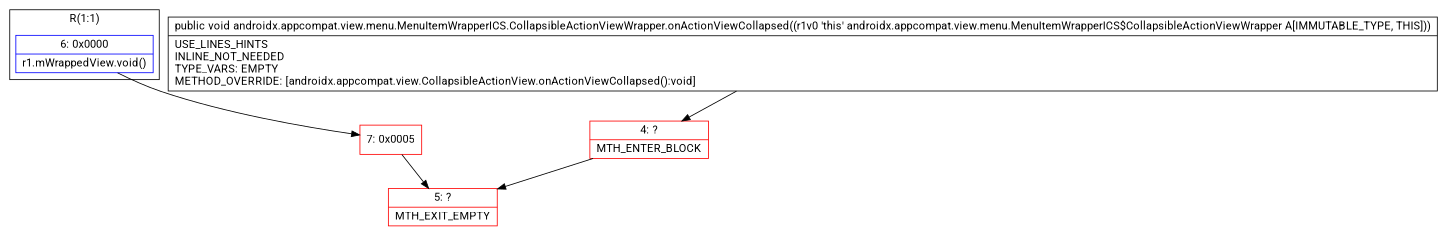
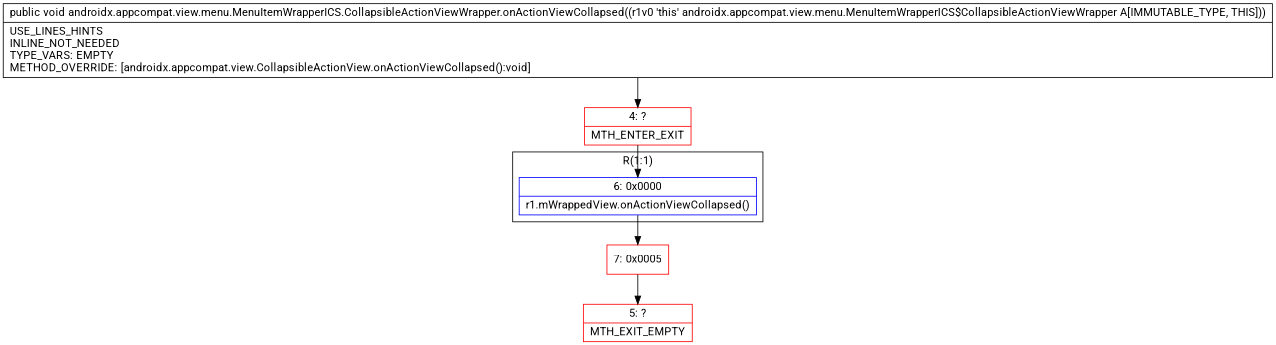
node "6: 0x0000": text "r1.mWrappedView.void()" -> "r1.mWrappedView.onActionViewCollapsed()"
node "4: ?": text "MTH_ENTER_BLOCK" -> "MTH_ENTER_EXIT"
edge "4: ?" -> "5: ?": now "4: ?" -> "6: 0x0000"
